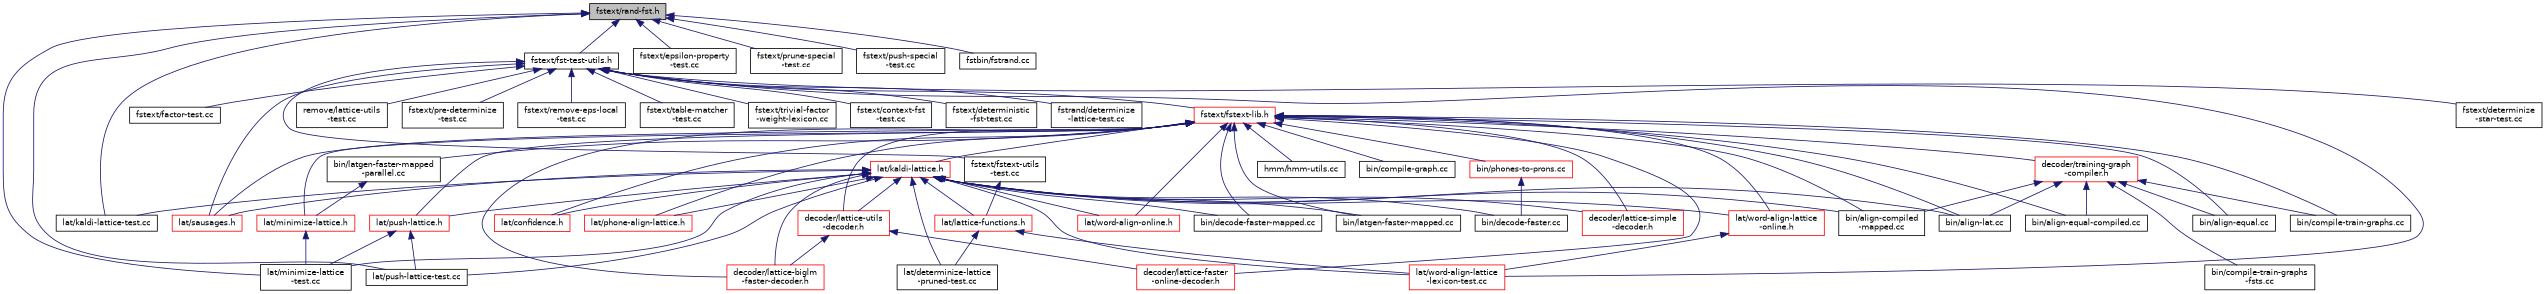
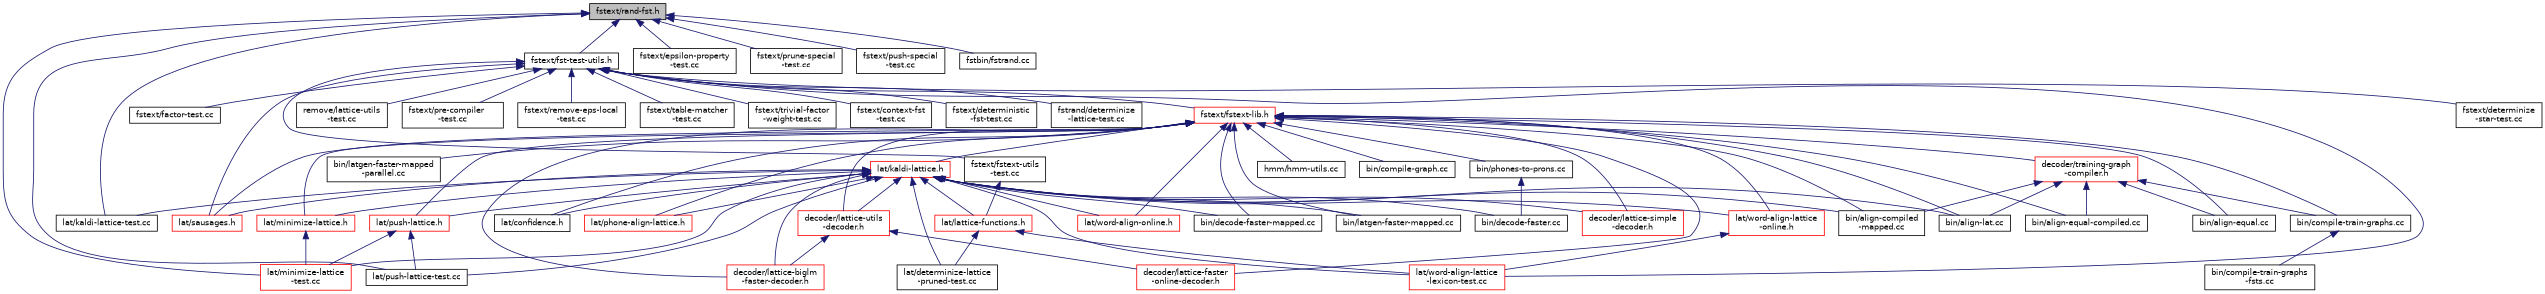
node "fstext/pre-determinize -test.cc": label "fstext/pre-determinize -test.cc" -> "fstext/pre-compiler -test.cc"
node "fstext/trivial-factor -weight-lexicon.cc": label "fstext/trivial-factor -weight-lexicon.cc" -> "fstext/trivial-factor -weight-test.cc"
node "bin/phones-to-prons.cc": color red -> black
edge "lat/minimize-lattice.h" -> "bin/latgen-faster-mapped -parallel.cc": now "lat/minimize-lattice.h" -> "lat/kaldi-lattice.h"
node "lat/confidence.h": color red -> black
edge "bin/compile-train-graphs -fsts.cc" -> "decoder/training-graph -compiler.h": now "bin/compile-train-graphs -fsts.cc" -> "bin/compile-train-graphs.cc"
node "lat/minimize-lattice -test.cc": color black -> red
